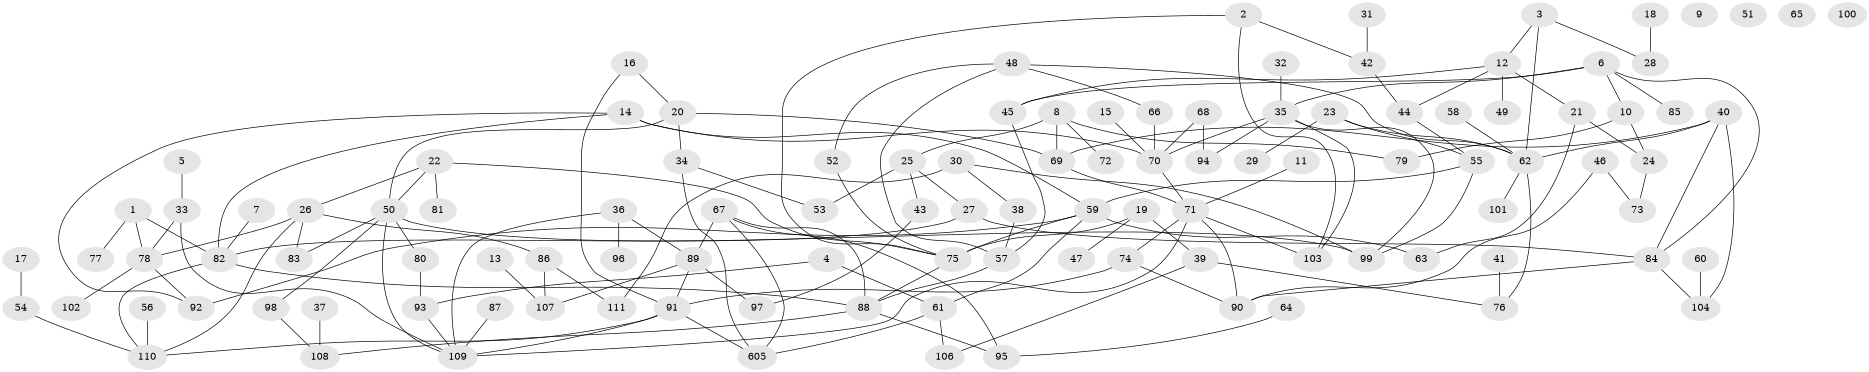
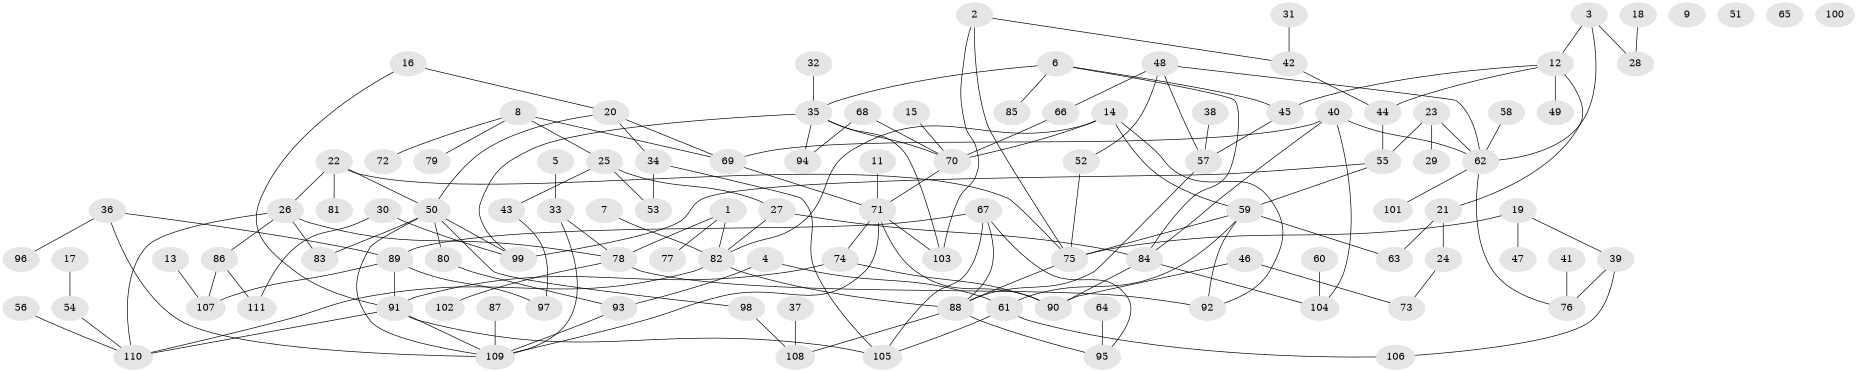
node "10": removed
edge "30" -- "38": removed
node "605": label "605" -> "105"
